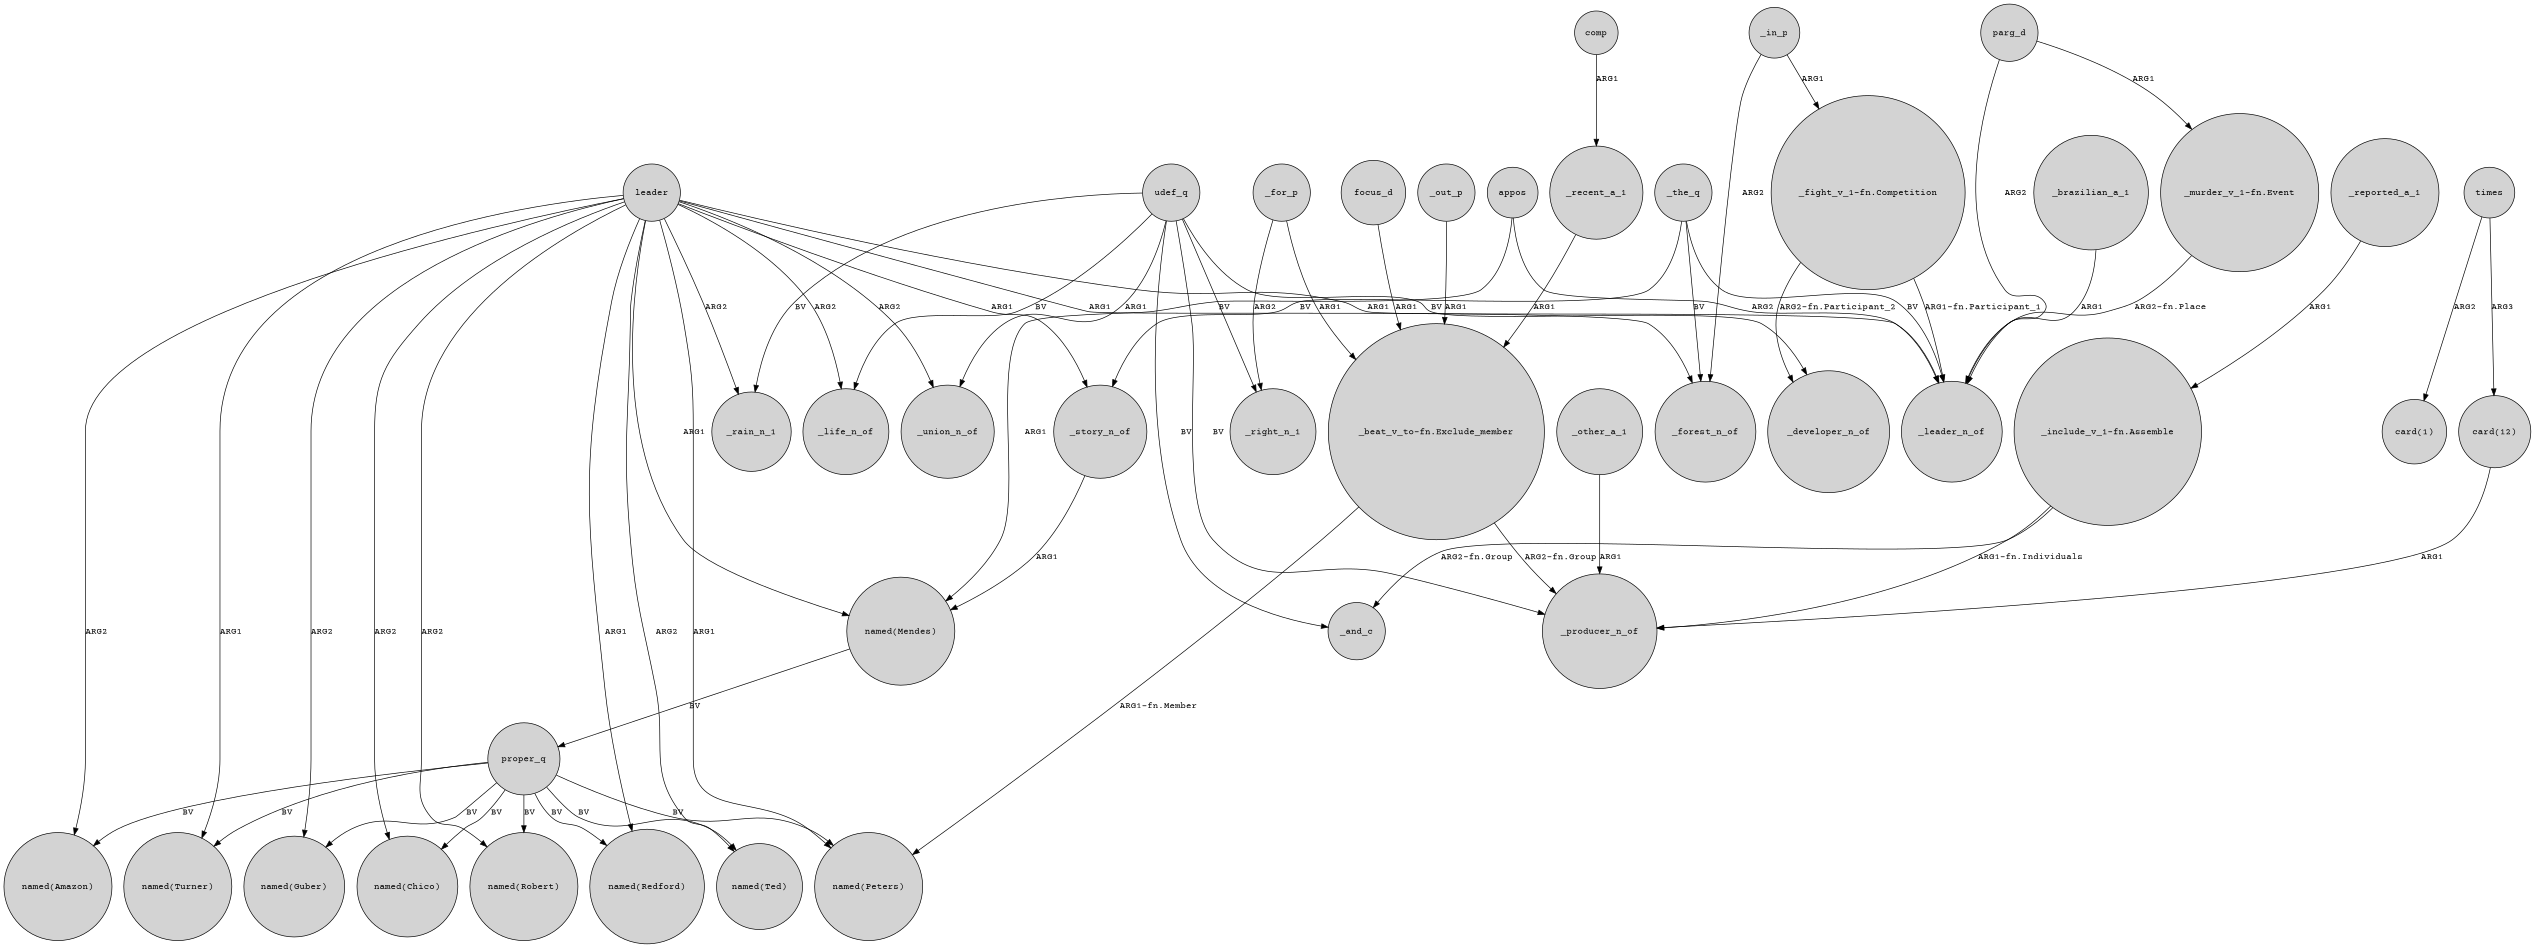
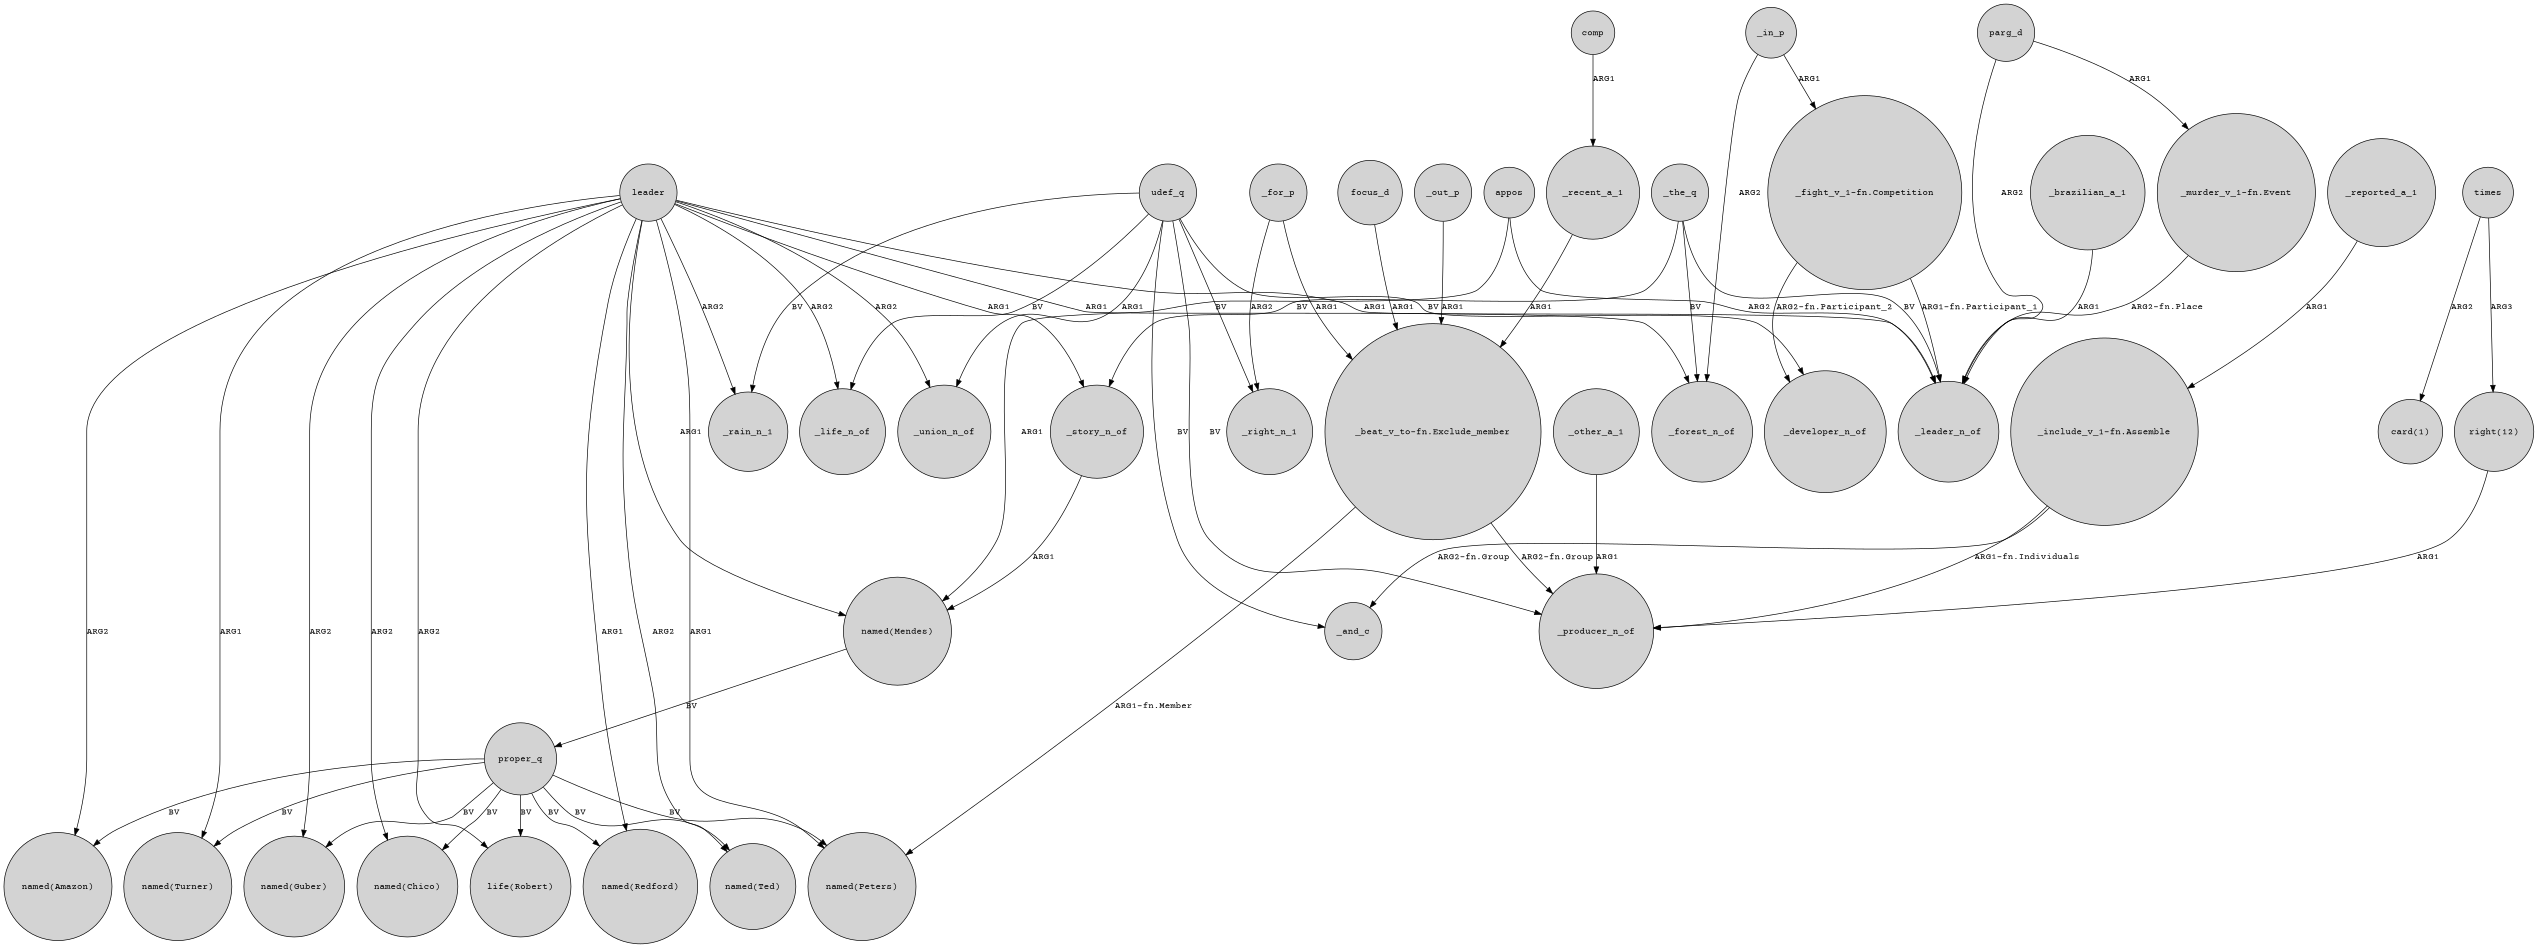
node "card(12)": label "card(12)" -> "right(12)"
node "named(Robert)": label "named(Robert)" -> "life(Robert)"
